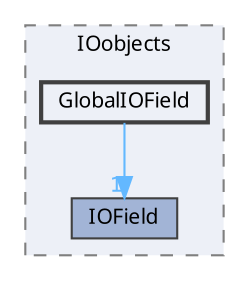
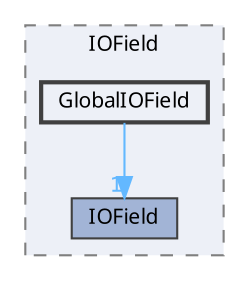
cluster "IOobjects": label "IOobjects" -> "IOField"
